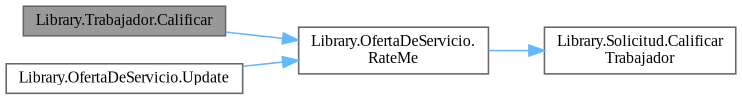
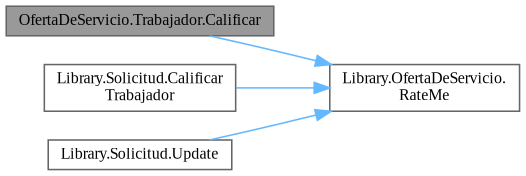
node "Library.Trabajador.Calificar": label "Library.Trabajador.Calificar" -> "OfertaDeServicio.Trabajador.Calificar"
edge "Library.OfertaDeServicio. RateMe" -> "Library.Solicitud.Calificar Trabajador": reversed
node "Library.OfertaDeServicio.Update": label "Library.OfertaDeServicio.Update" -> "Library.Solicitud.Update"
